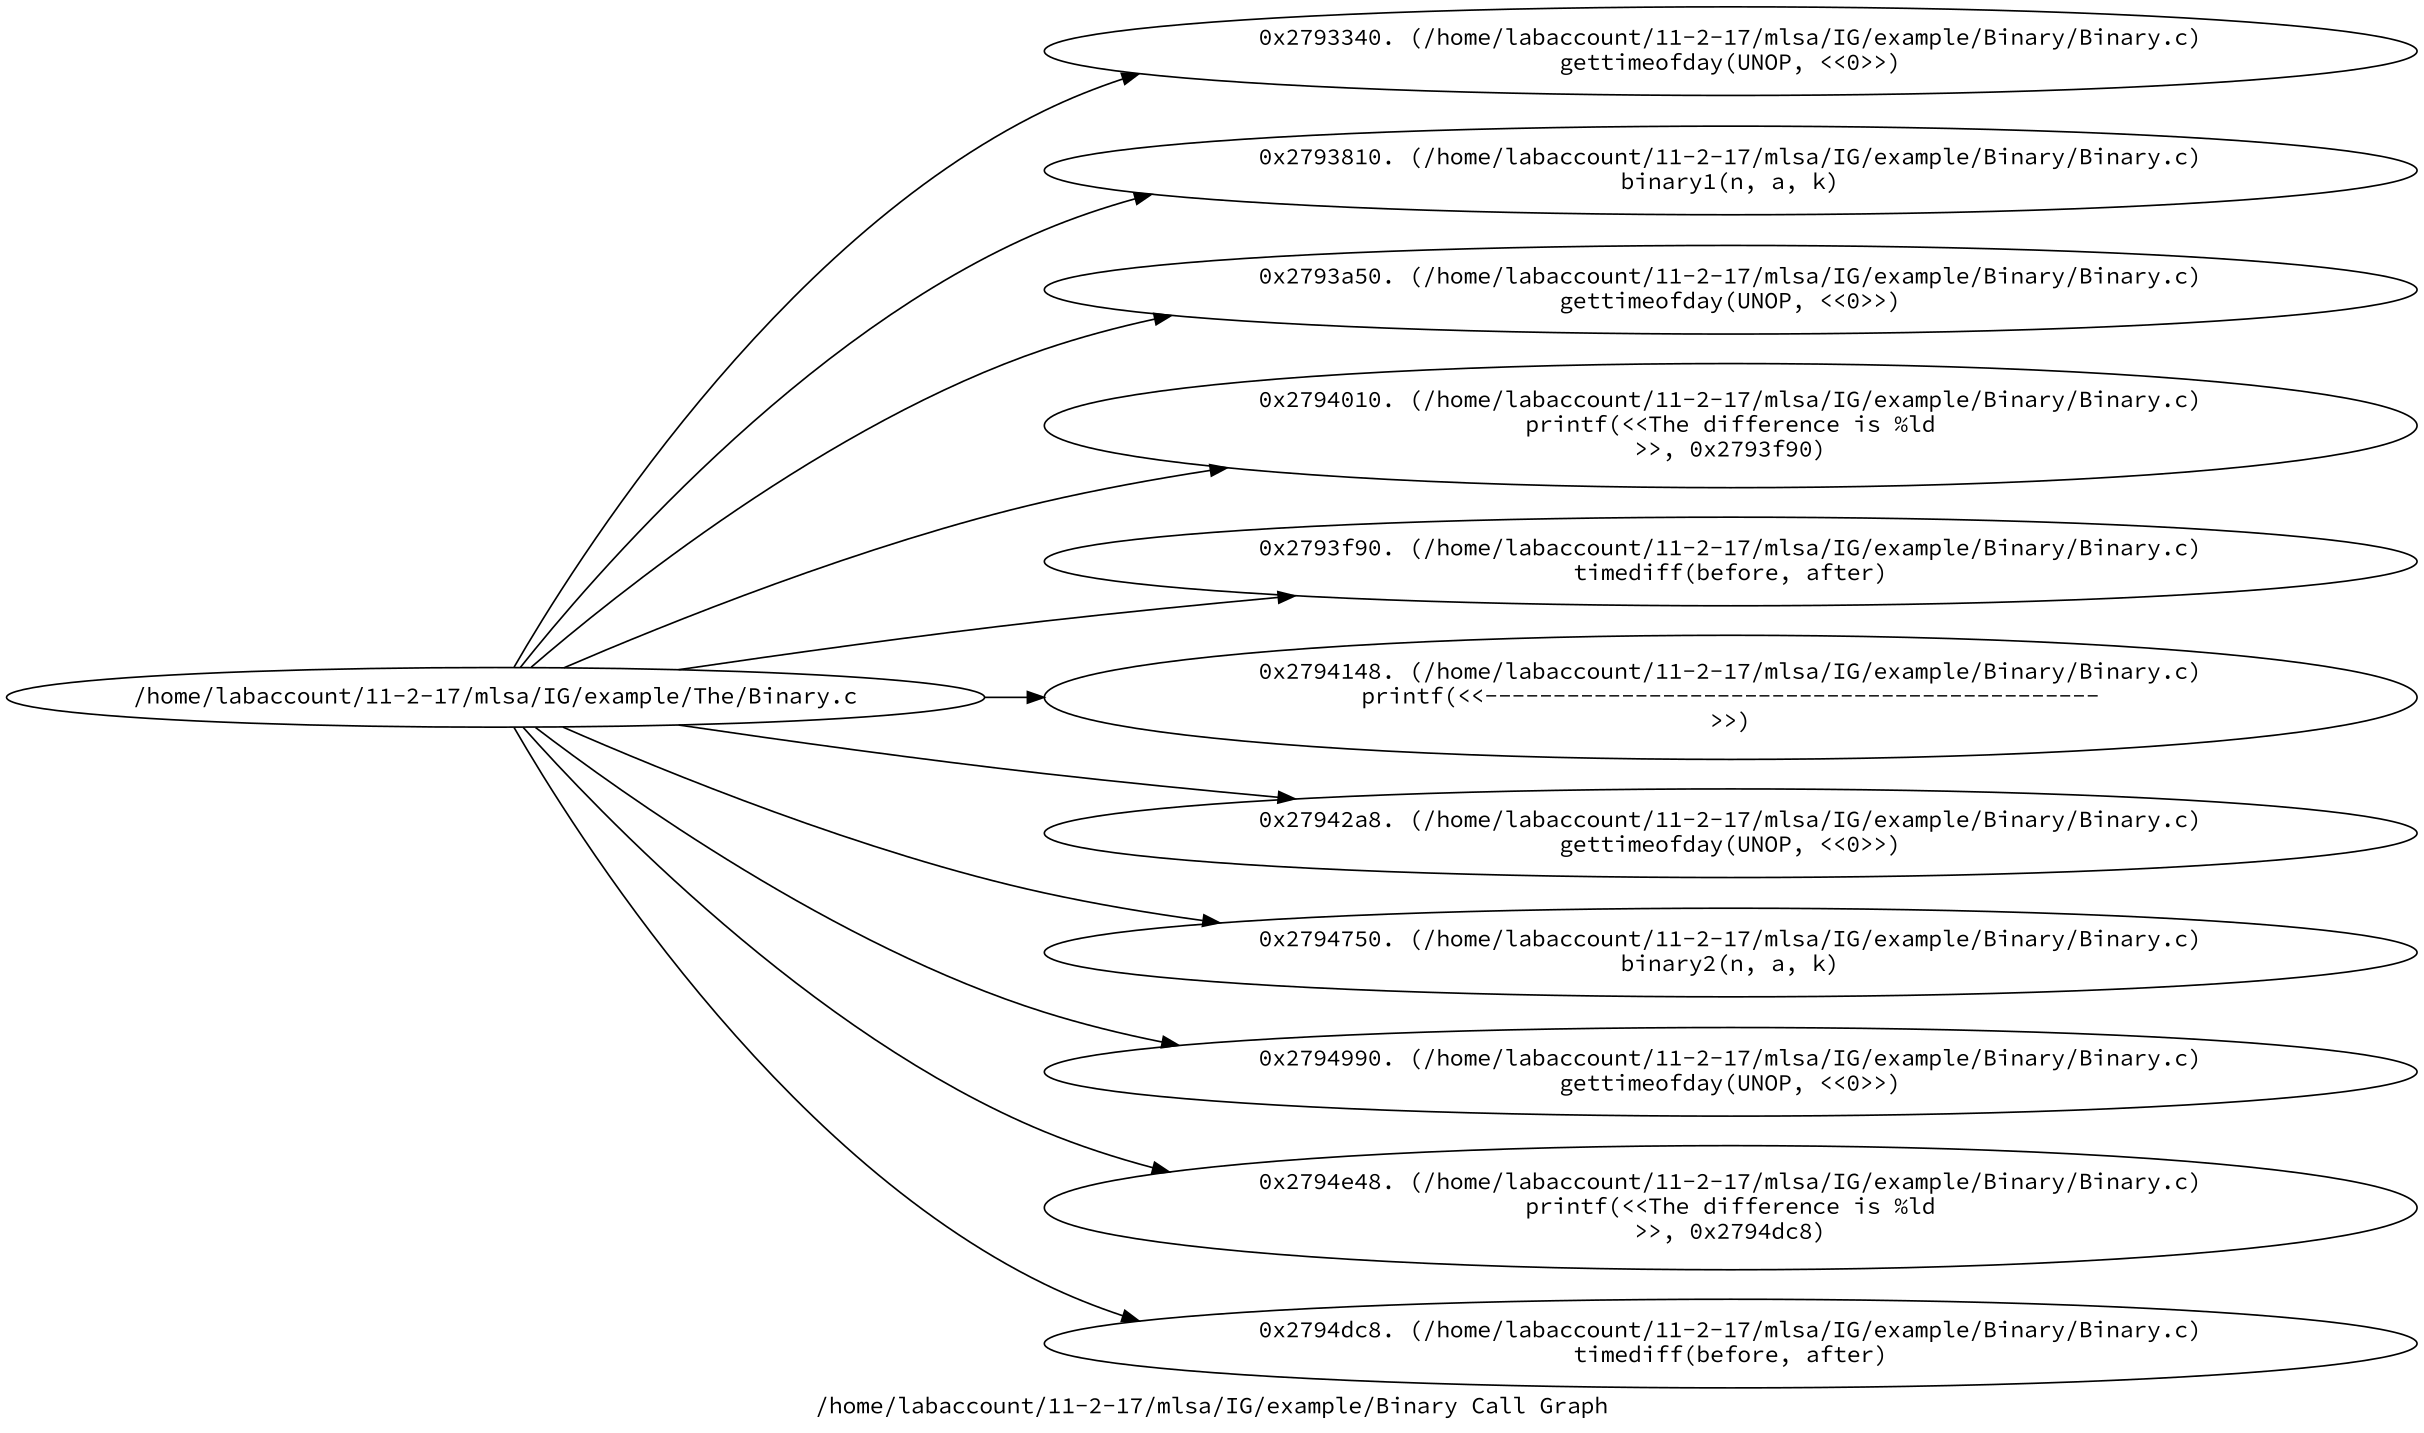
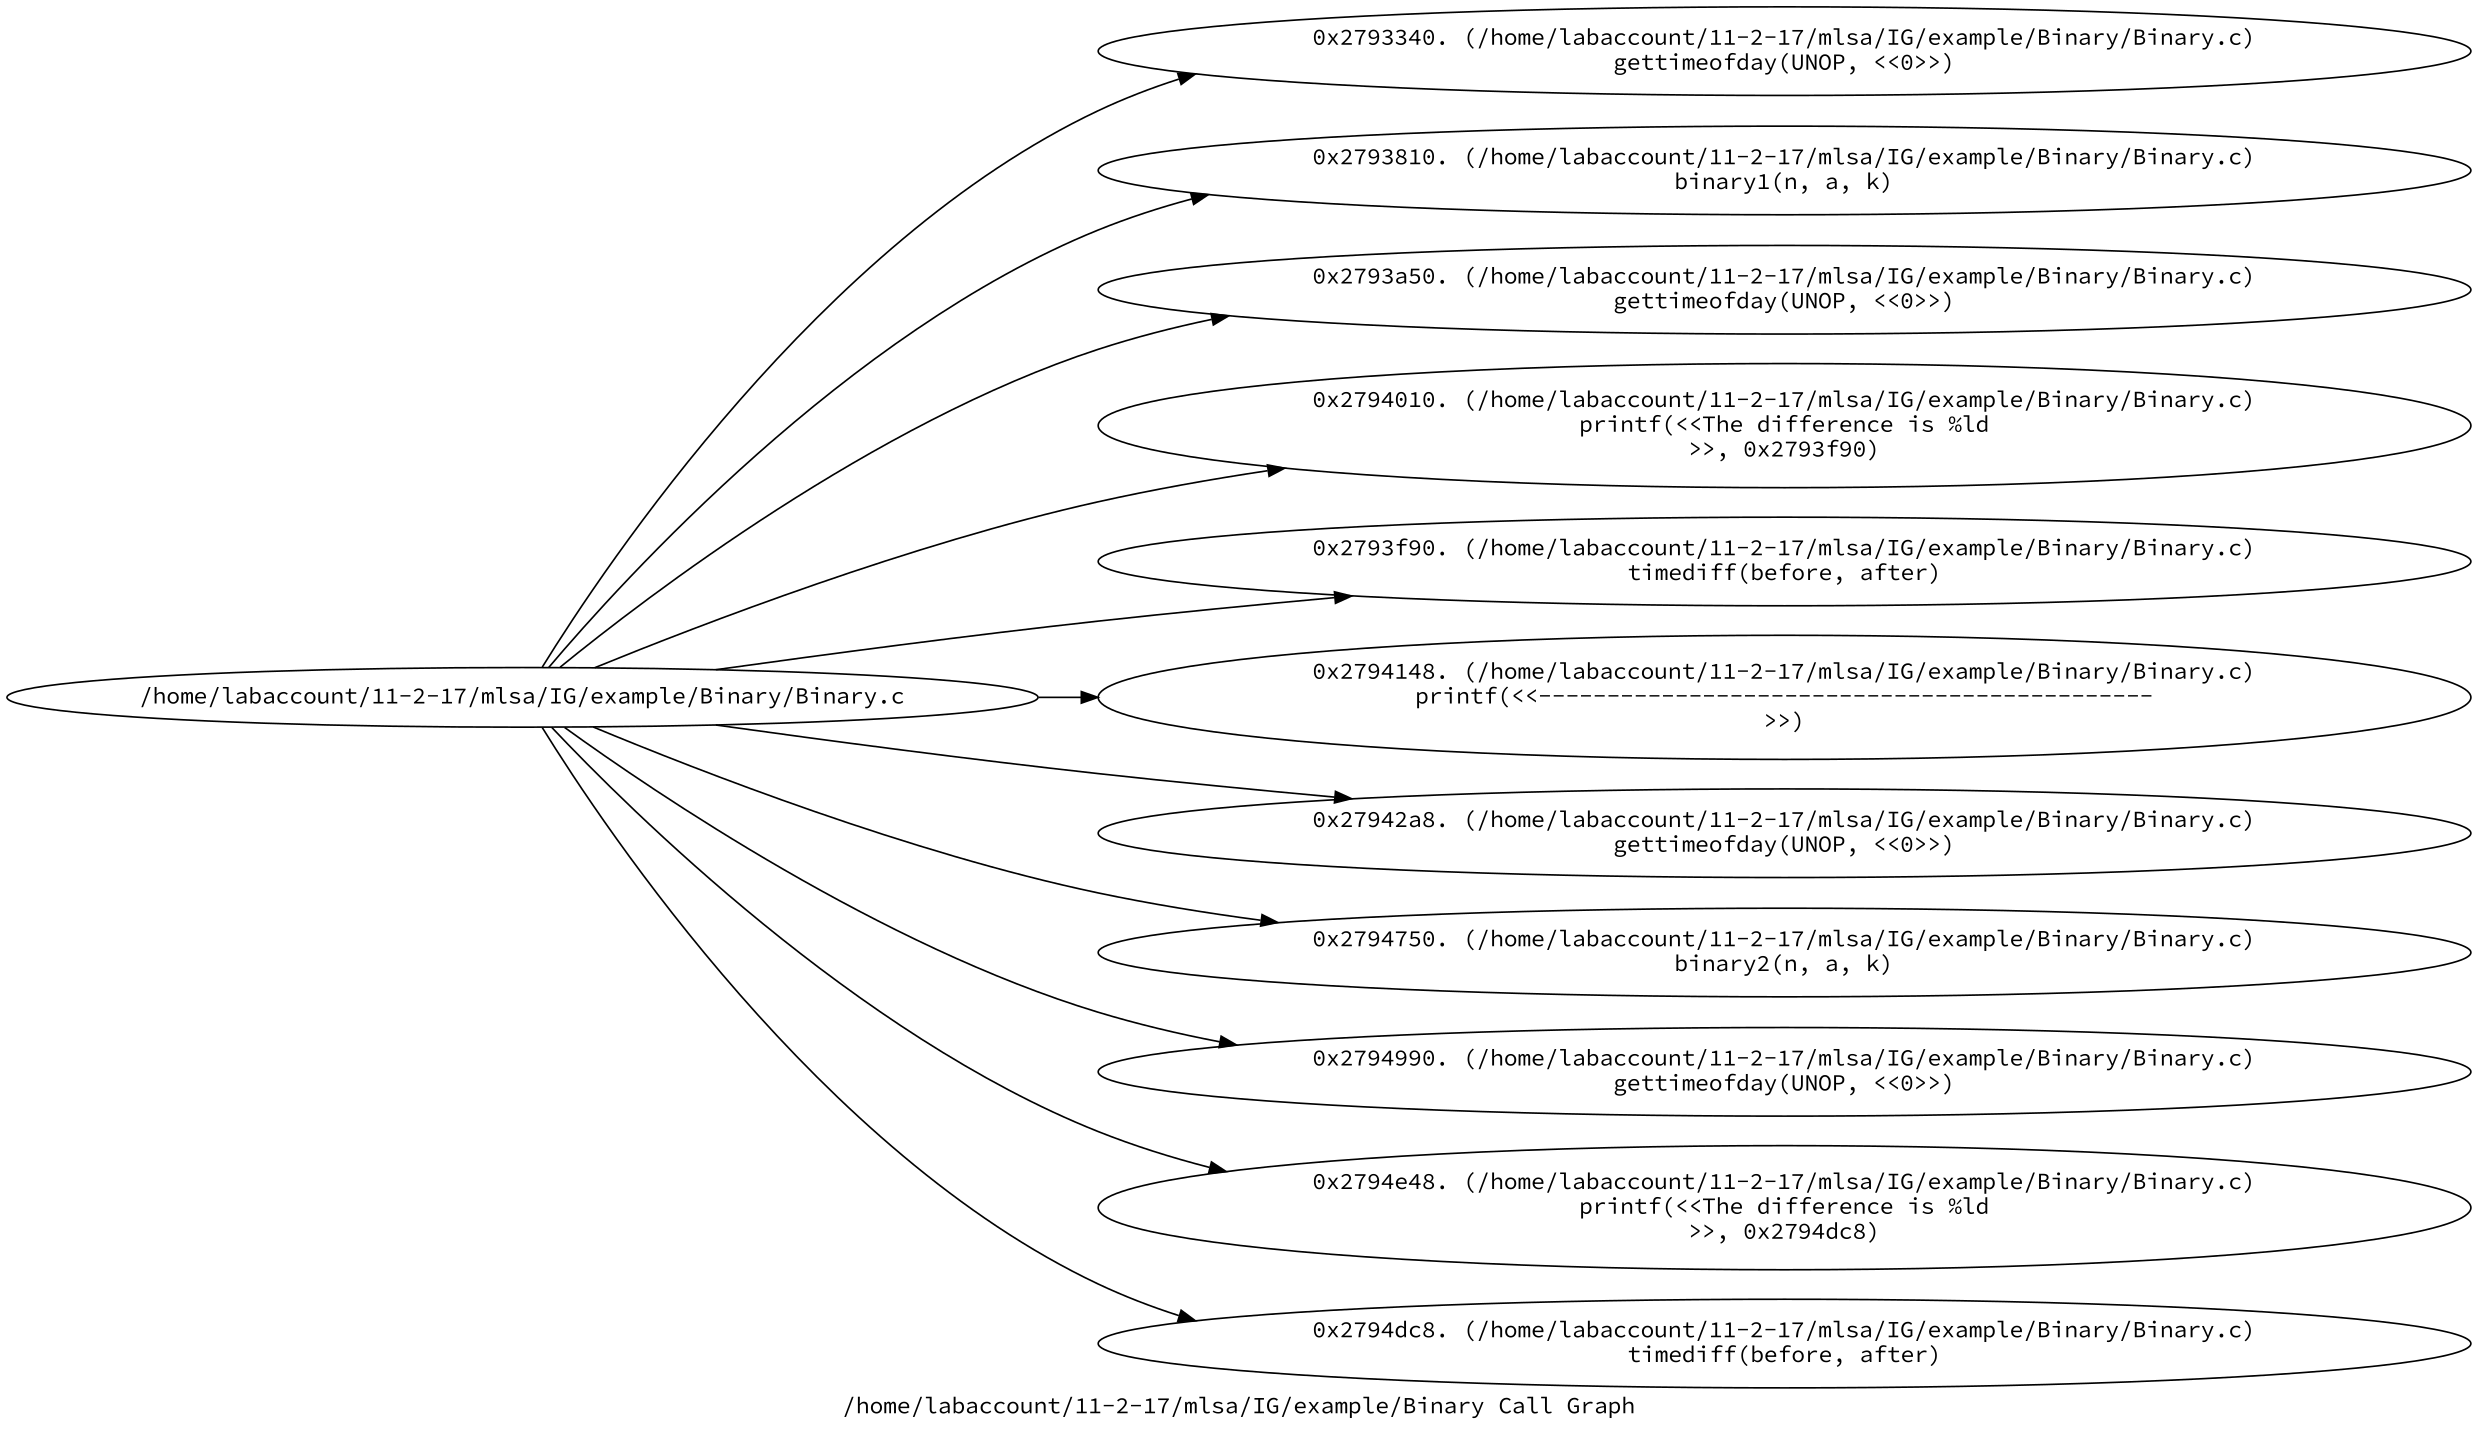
node "/home/labaccount/11-2-17/mlsa/IG/example/The/Binary.c": label "/home/labaccount/11-2-17/mlsa/IG/example/The/Binary.c" -> "/home/labaccount/11-2-17/mlsa/IG/example/Binary/Binary.c"
